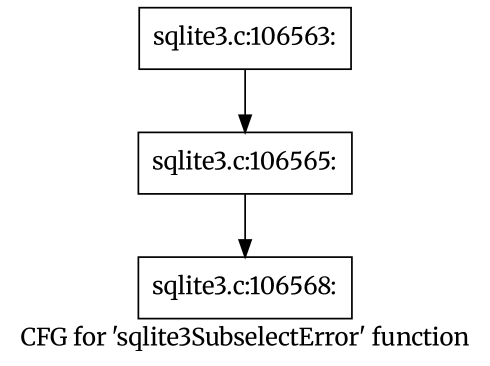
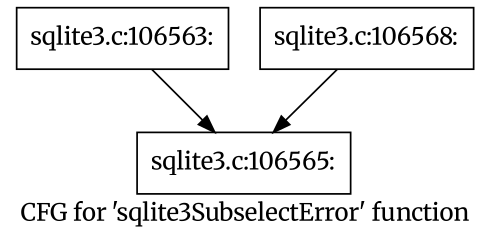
edge "sqlite3.c:106565:" -> "sqlite3.c:106568:": reversed
